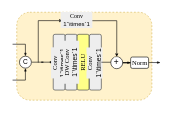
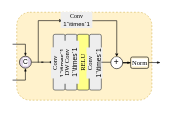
node "C": fillcolor #ffffff -> #e1d5e7
node "Norm": fillcolor #ffffff -> #fff2cc
